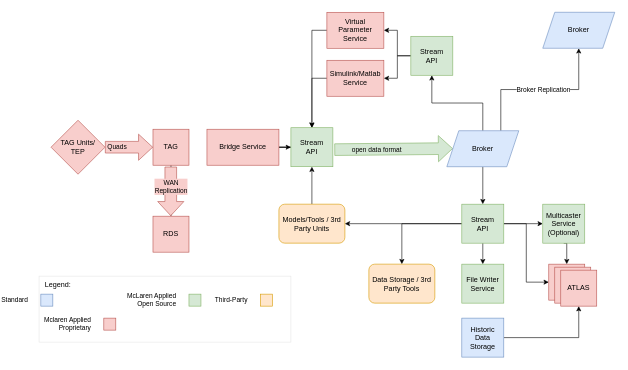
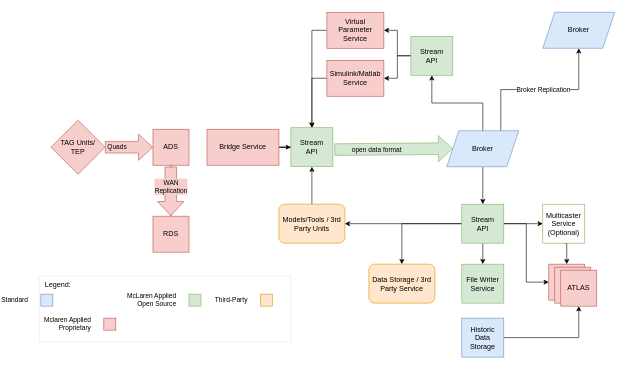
node "TAG": label "TAG" -> "ADS"
node "Multicaster Service (Optional)": fillcolor #d5e8d4 -> #ffffff
node "Data Storage / 3rd Party Tools": label "Data Storage / 3rd Party Tools" -> "Data Storage / 3rd Party Service"
